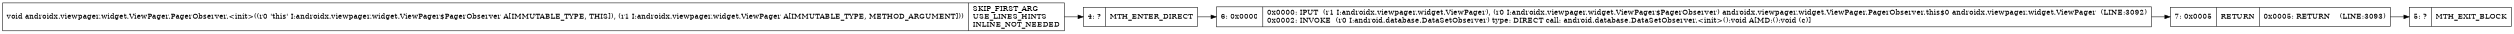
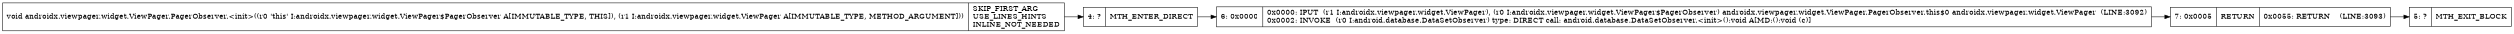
node "7: 0x0005": text "0x0005: RETURN    (LINE:3093)" -> "0x0055: RETURN    (LINE:3093)"
